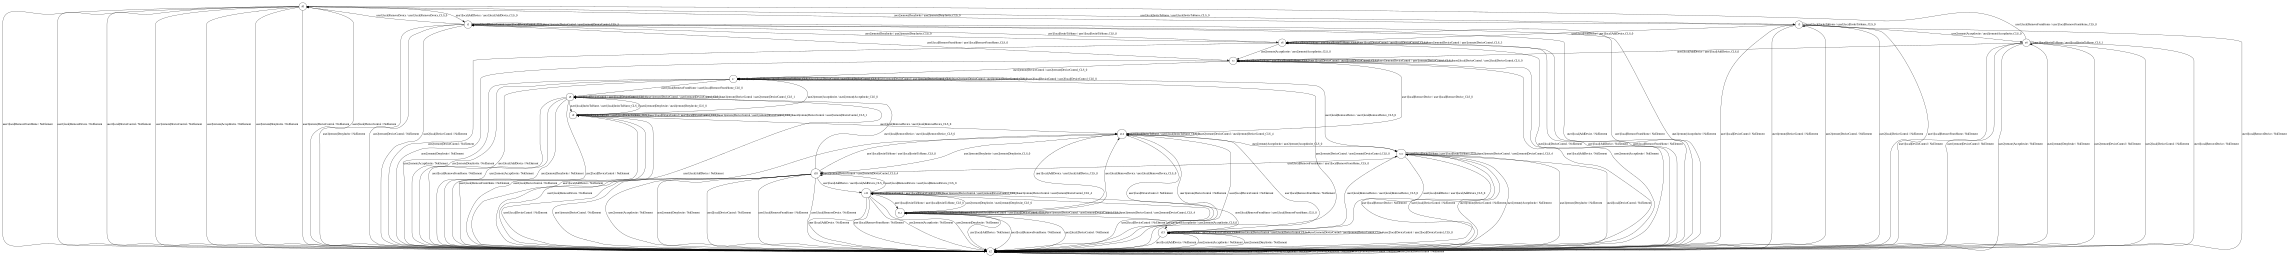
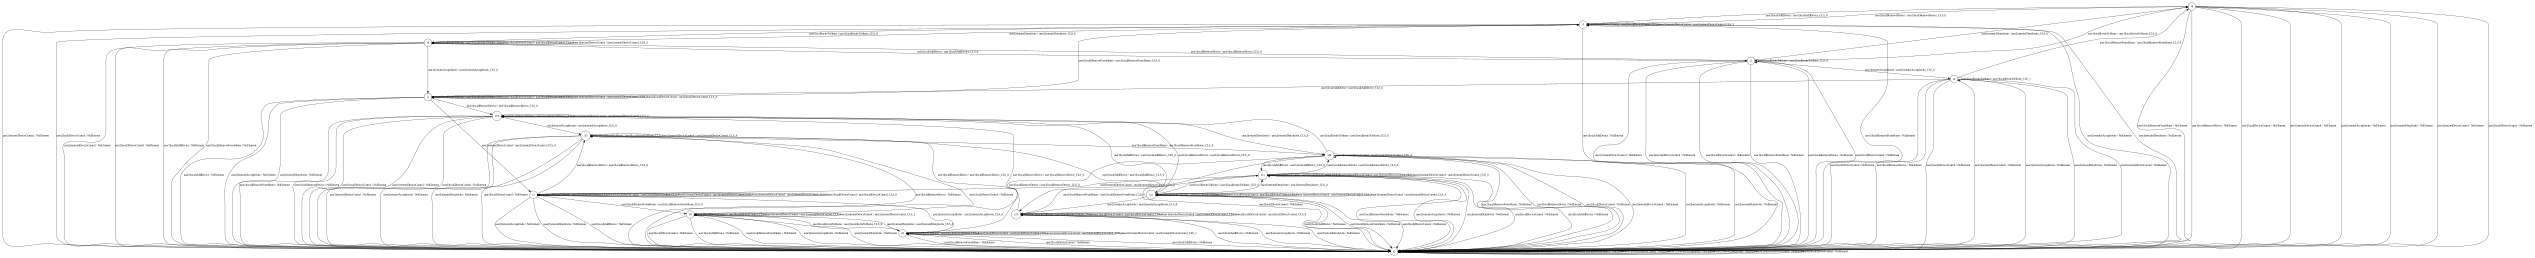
edge "s1" -> "s5": reversed
edge "s6" -> "s3": added, label "user1|local|RemoveDevice / user1|local|RemoveDevice_CLS_0"
edge "s13" -> "s7": now "s11" -> "s7"
